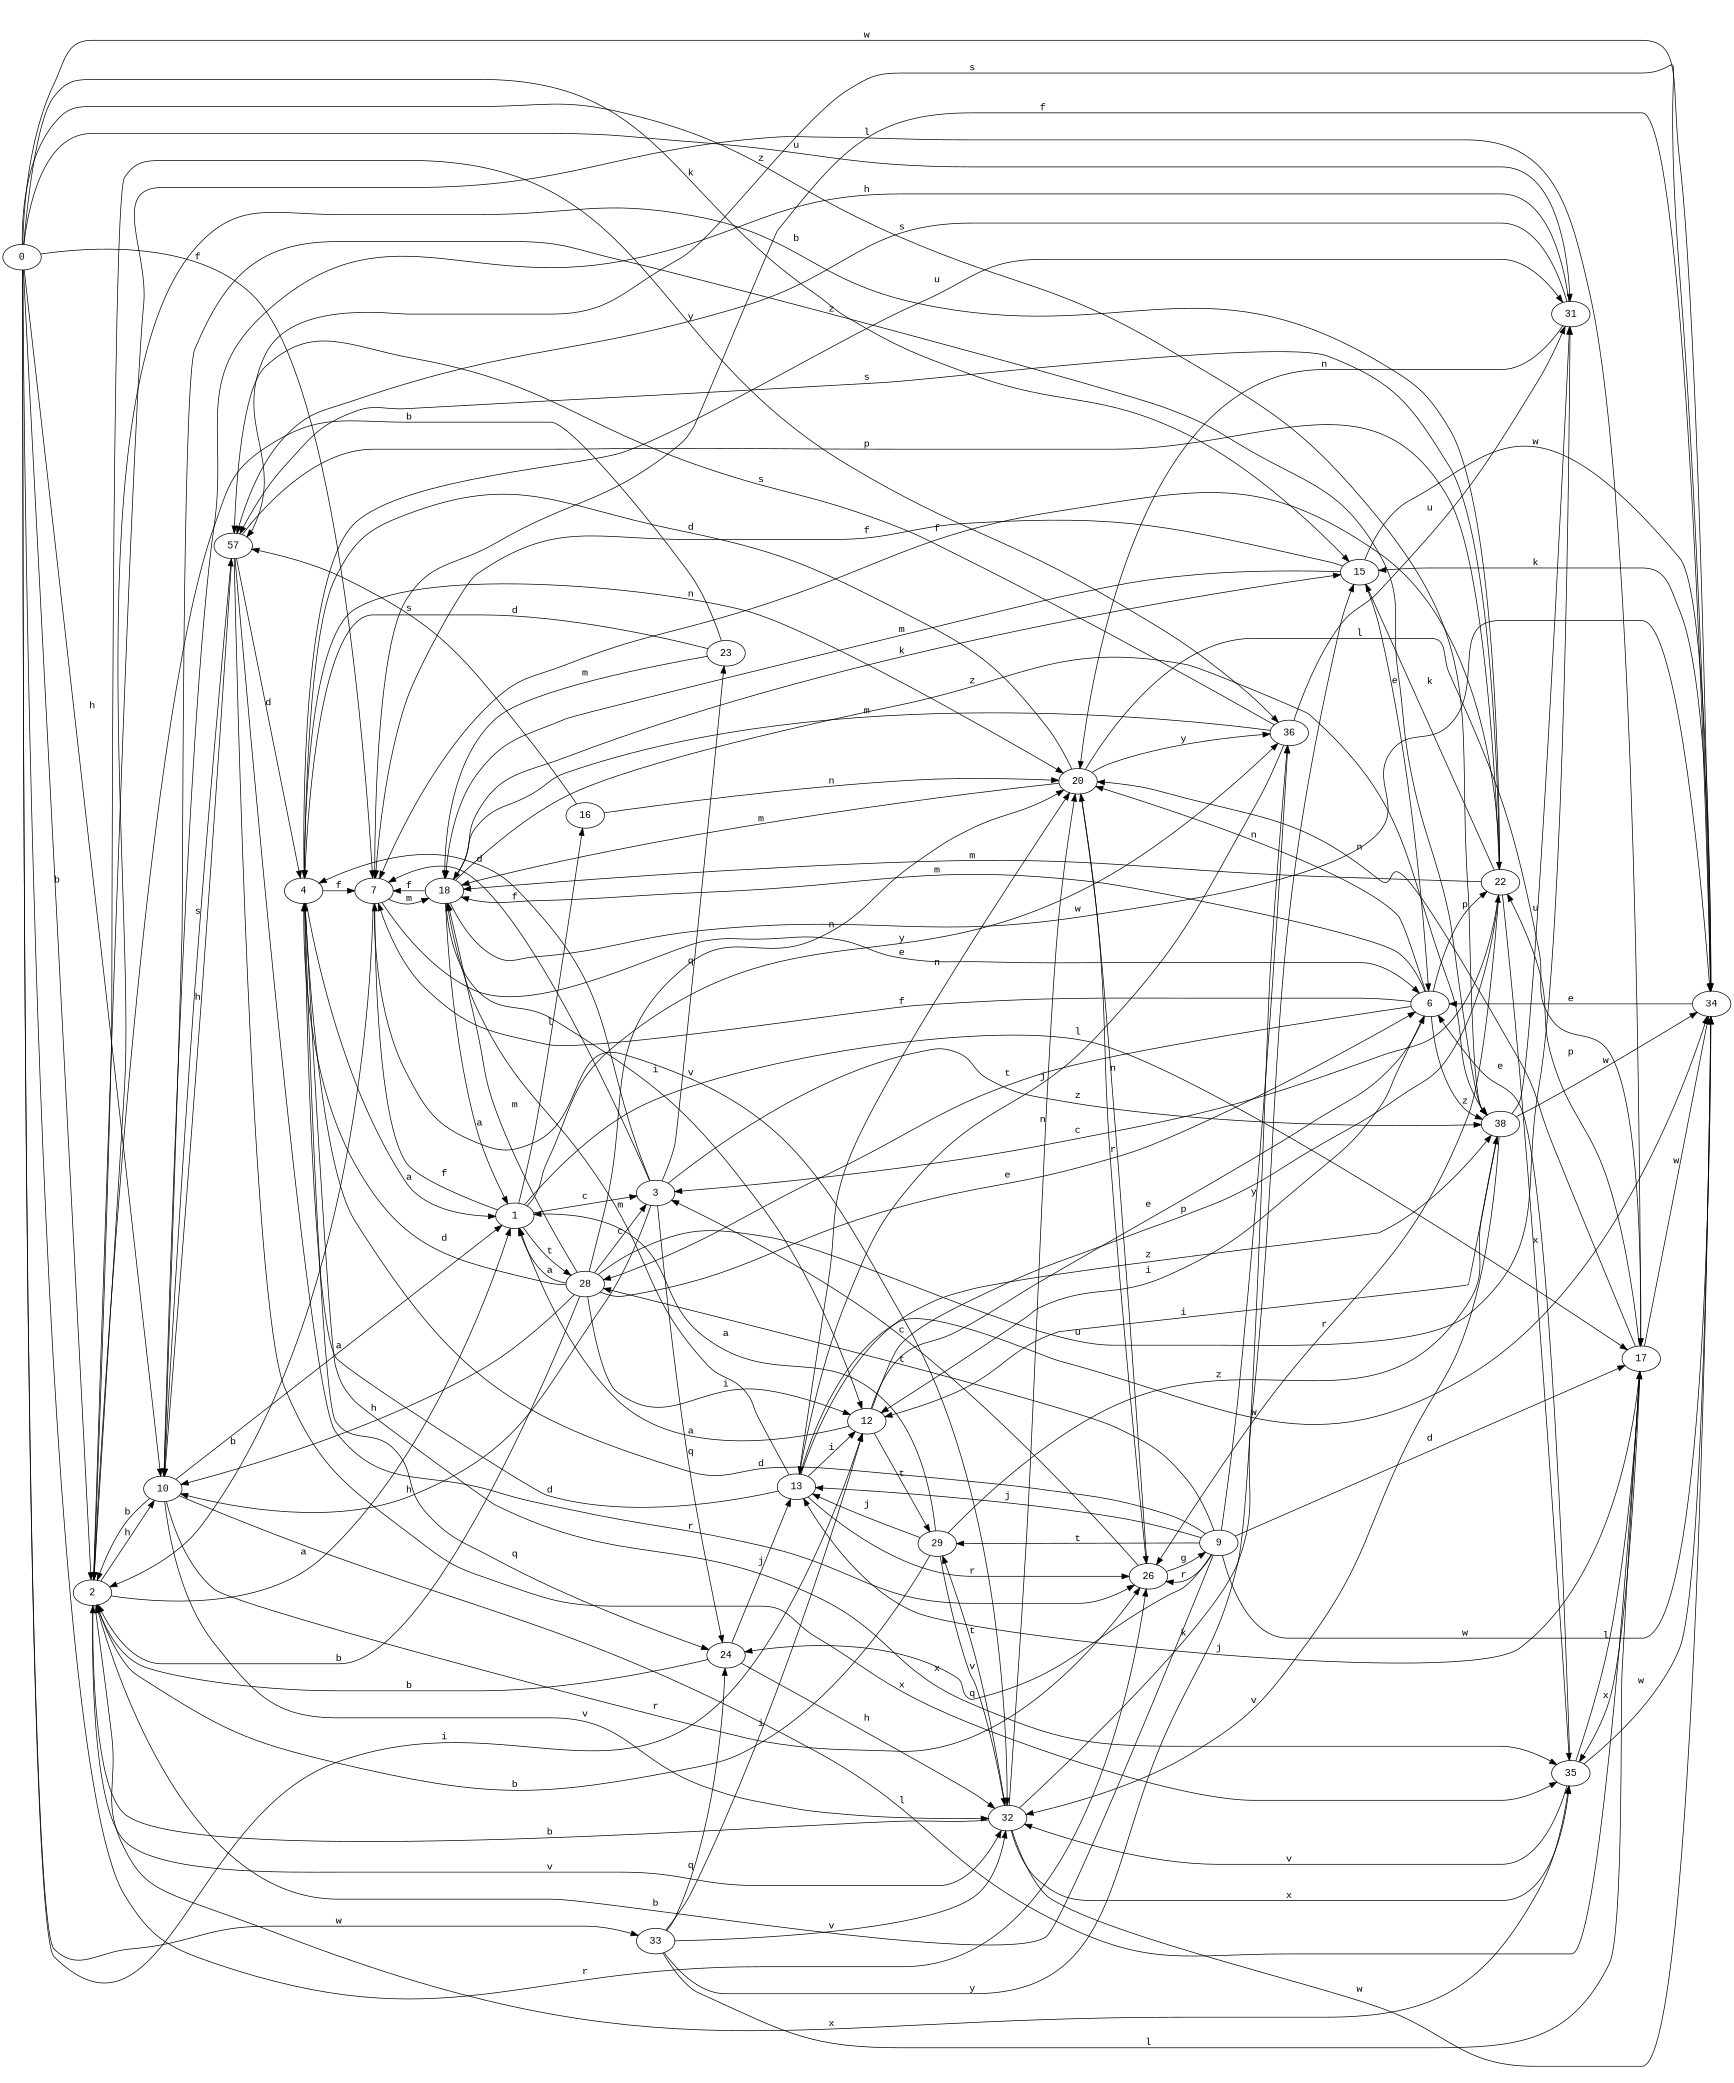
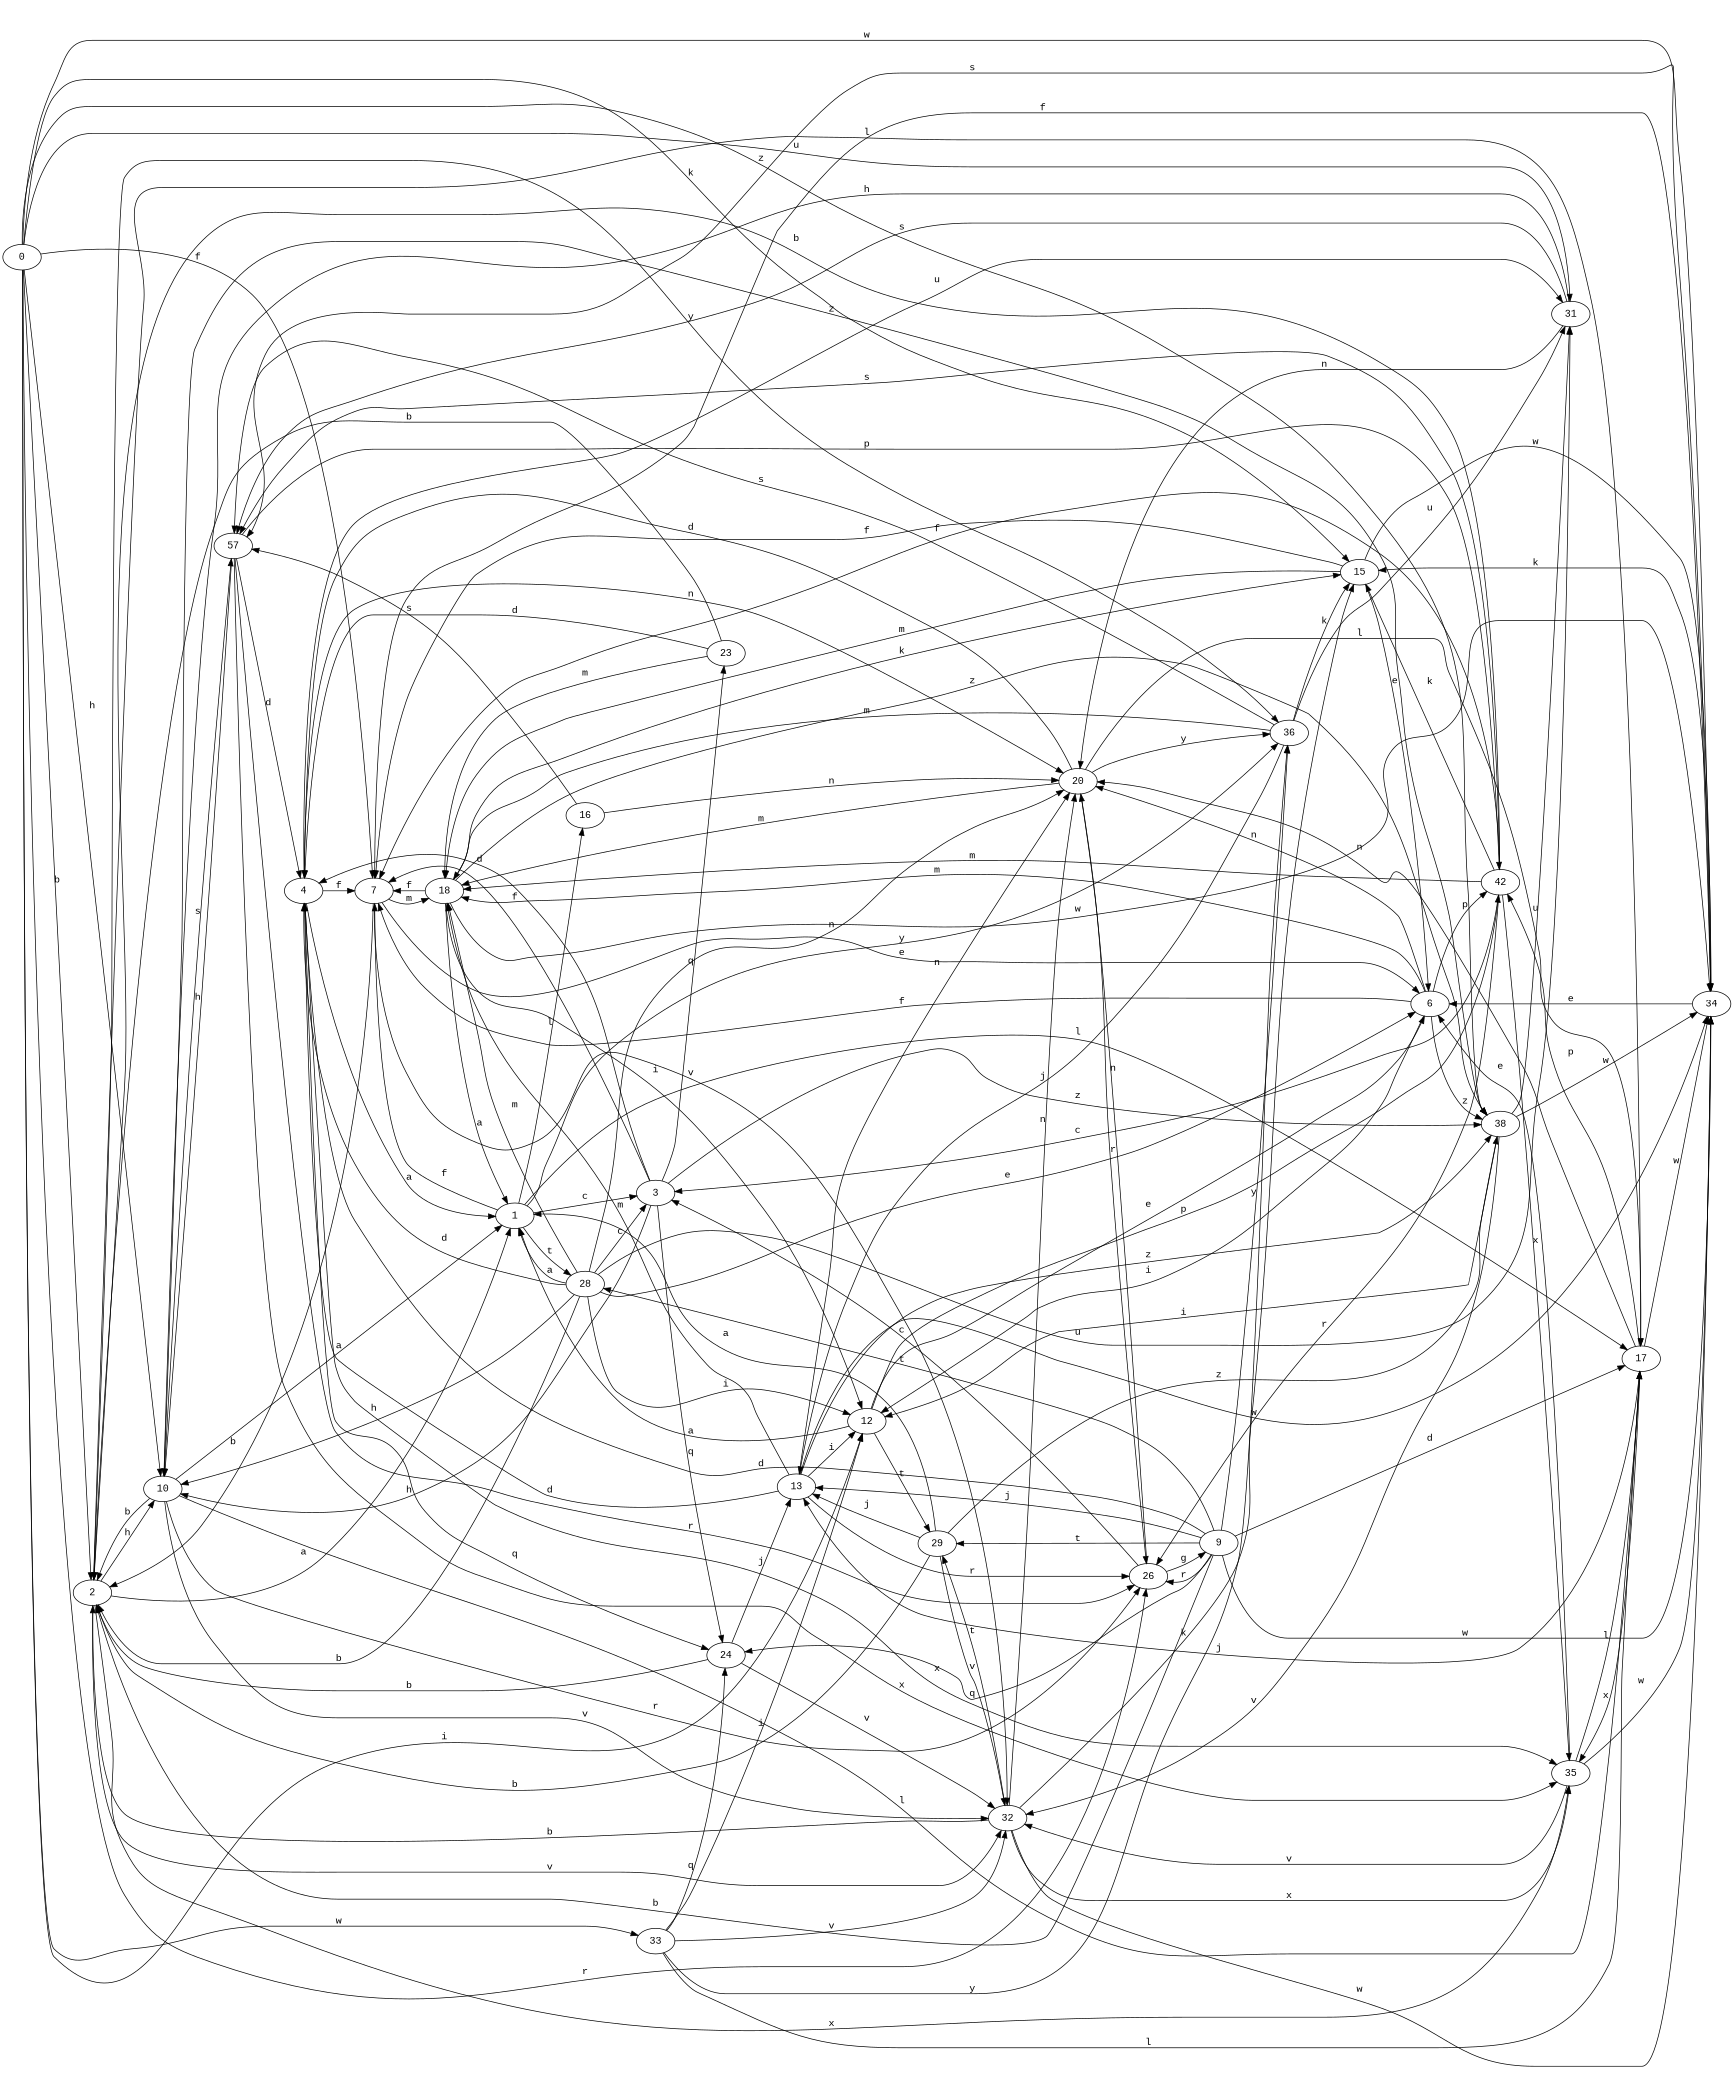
edge "36" -> "15": added, label "k"
node "22": label "22" -> "42"
edge "6" -> "28": removed, label "t"
edge "24" -> "32": label "h" -> "v"
